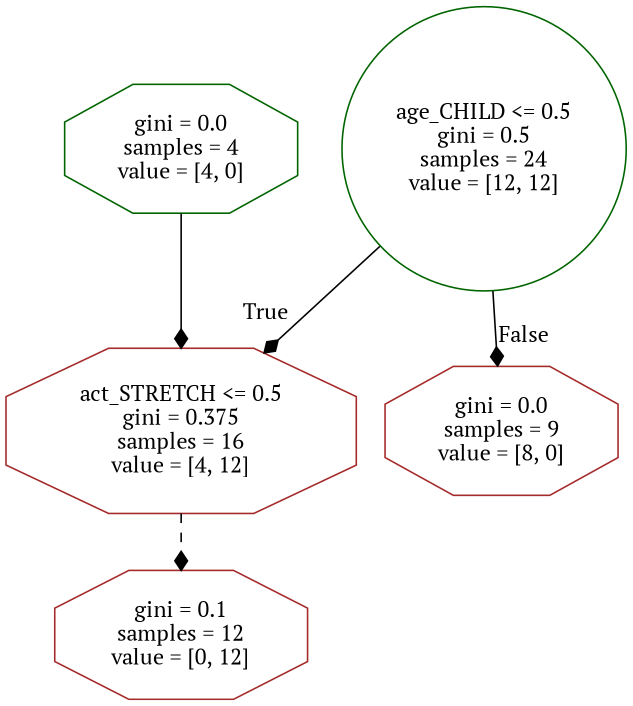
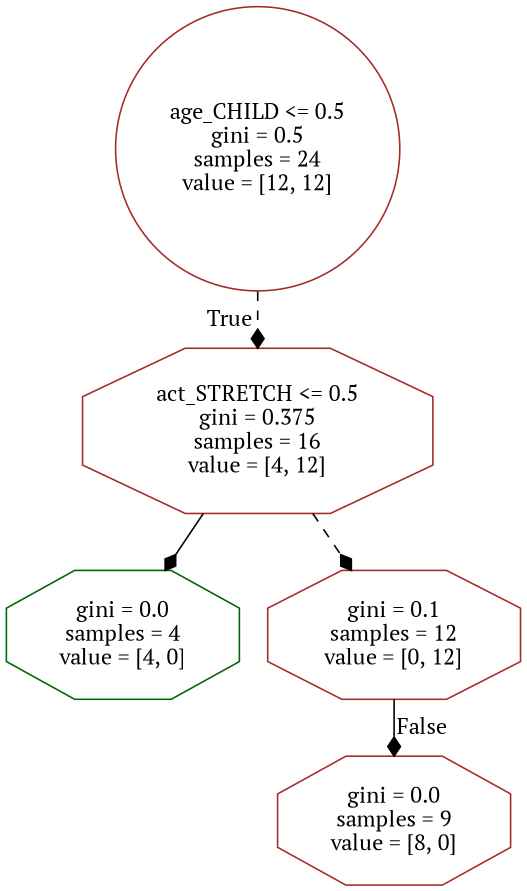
node "age_CHILD <= 0.5 gini = 0.5 samples = 24 value = [12, 12]": color darkgreen -> brown
edge "gini = 0.0 samples = 4 value = [4, 0]" -> "act_STRETCH <= 0.5 gini = 0.375 samples = 16 value = [4, 12]": reversed
edge "age_CHILD <= 0.5 gini = 0.5 samples = 24 value = [12, 12]" -> "act_STRETCH <= 0.5 gini = 0.375 samples = 16 value = [4, 12]": style solid -> dashed
edge "age_CHILD <= 0.5 gini = 0.5 samples = 24 value = [12, 12]" -> "gini = 0.0 samples = 9 value = [8, 0]": now "gini = 0.1 samples = 12 value = [0, 12]" -> "gini = 0.0 samples = 9 value = [8, 0]"
